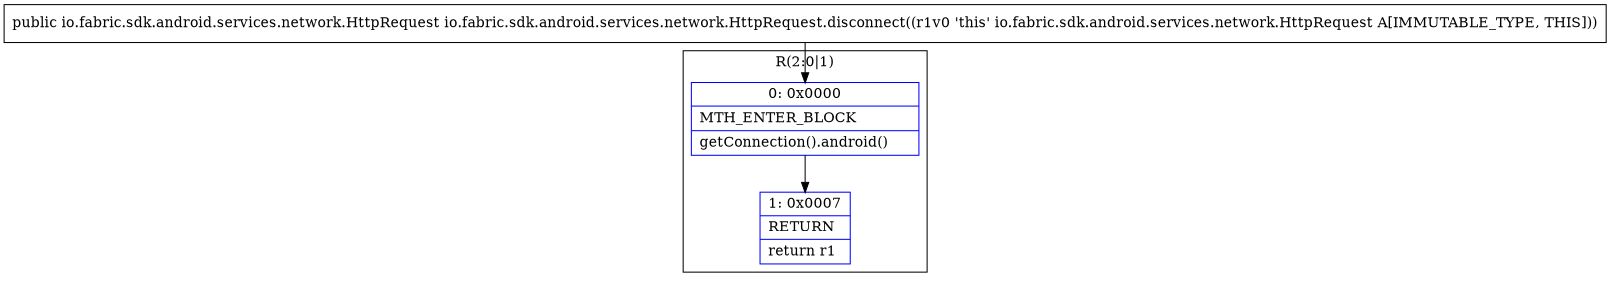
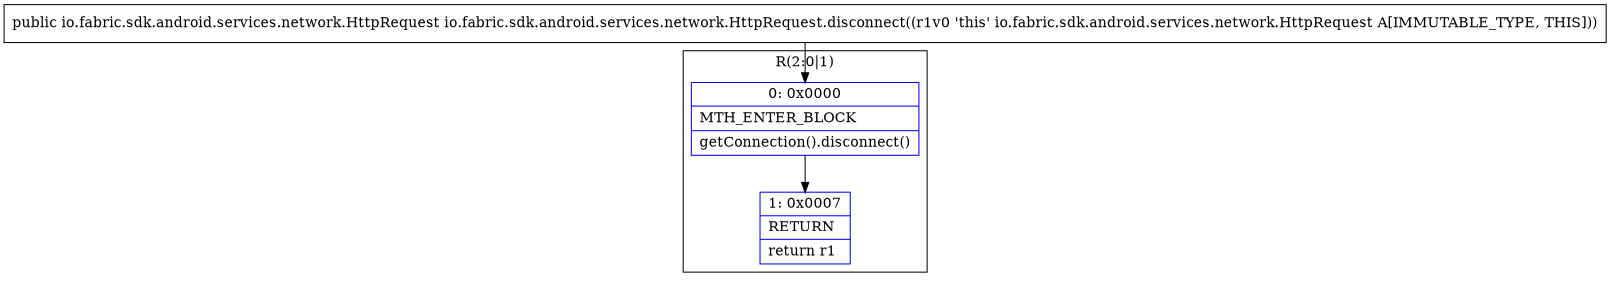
node "0: 0x0000": text "getConnection().android()" -> "getConnection().disconnect()"
